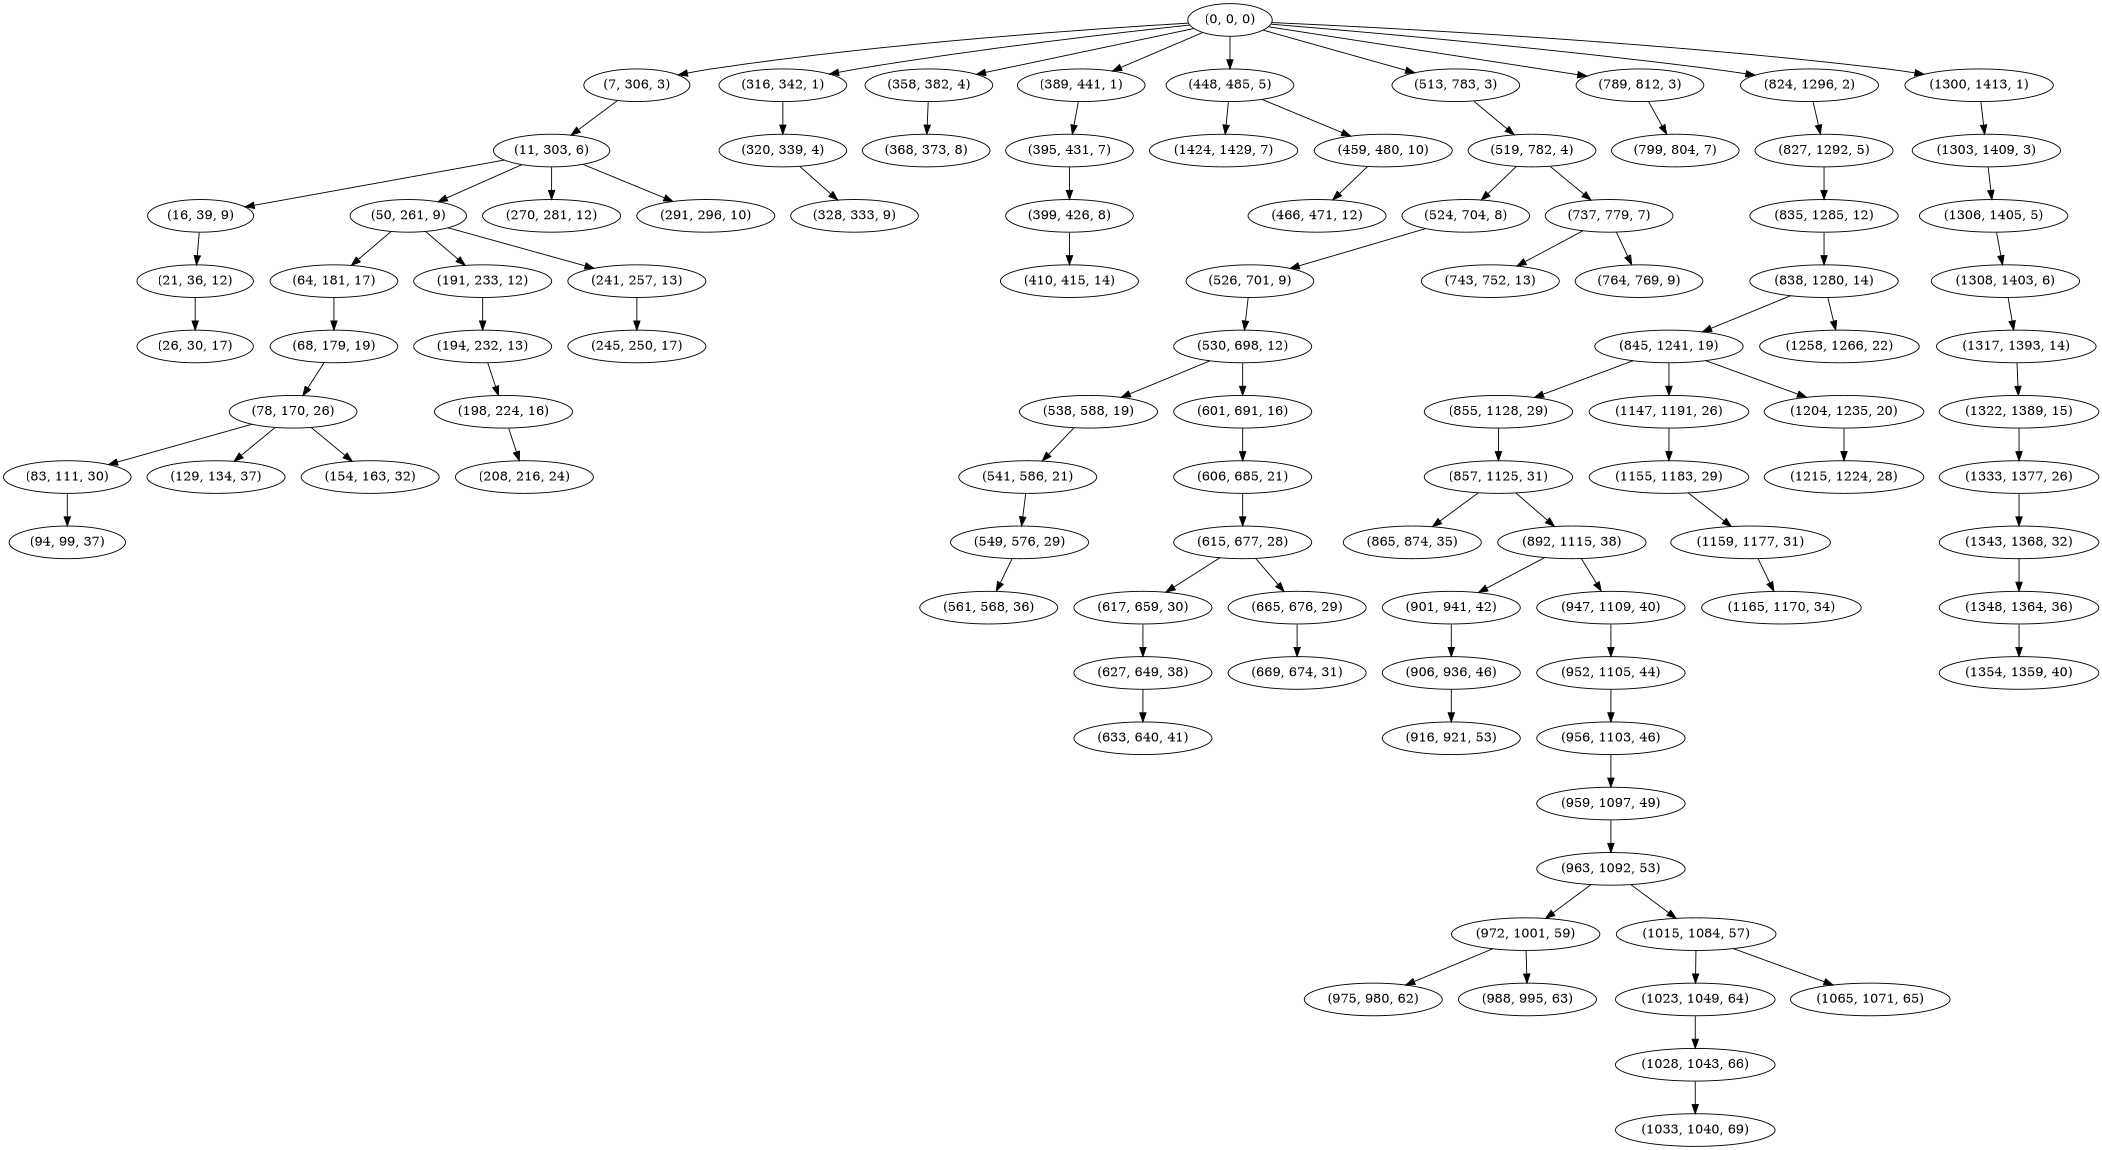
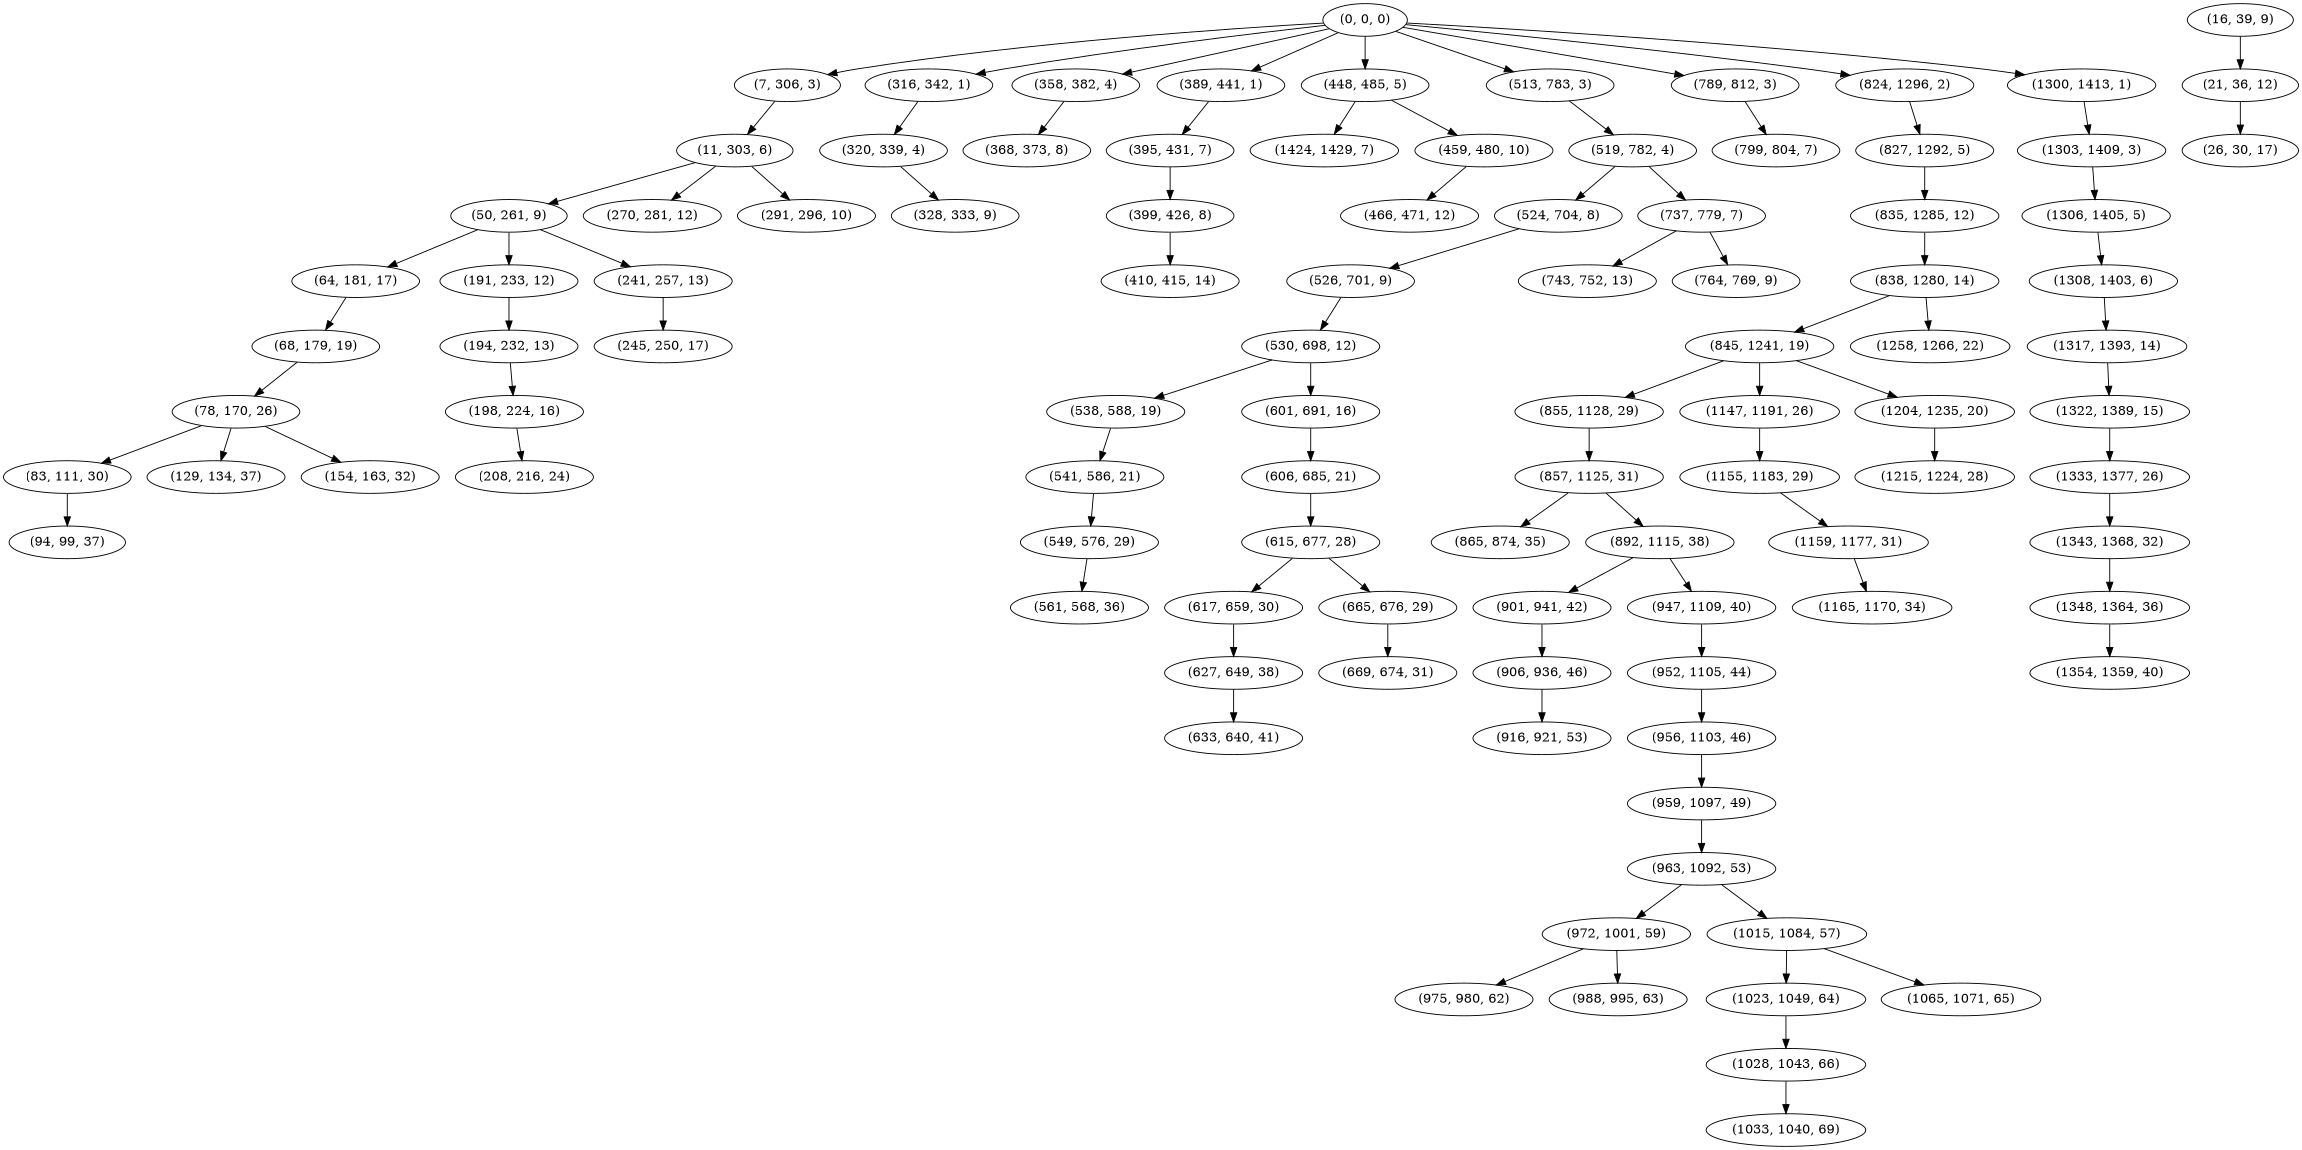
edge "(11, 303, 6)" -> "(16, 39, 9)": removed
